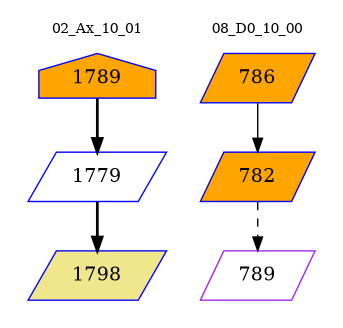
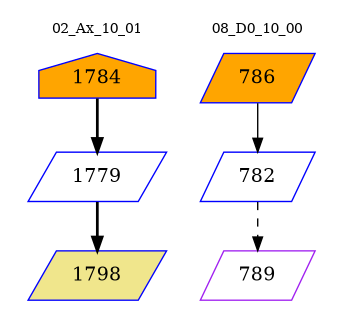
node "1789": label "1789" -> "1784"
node "782": fillcolor orange -> white
